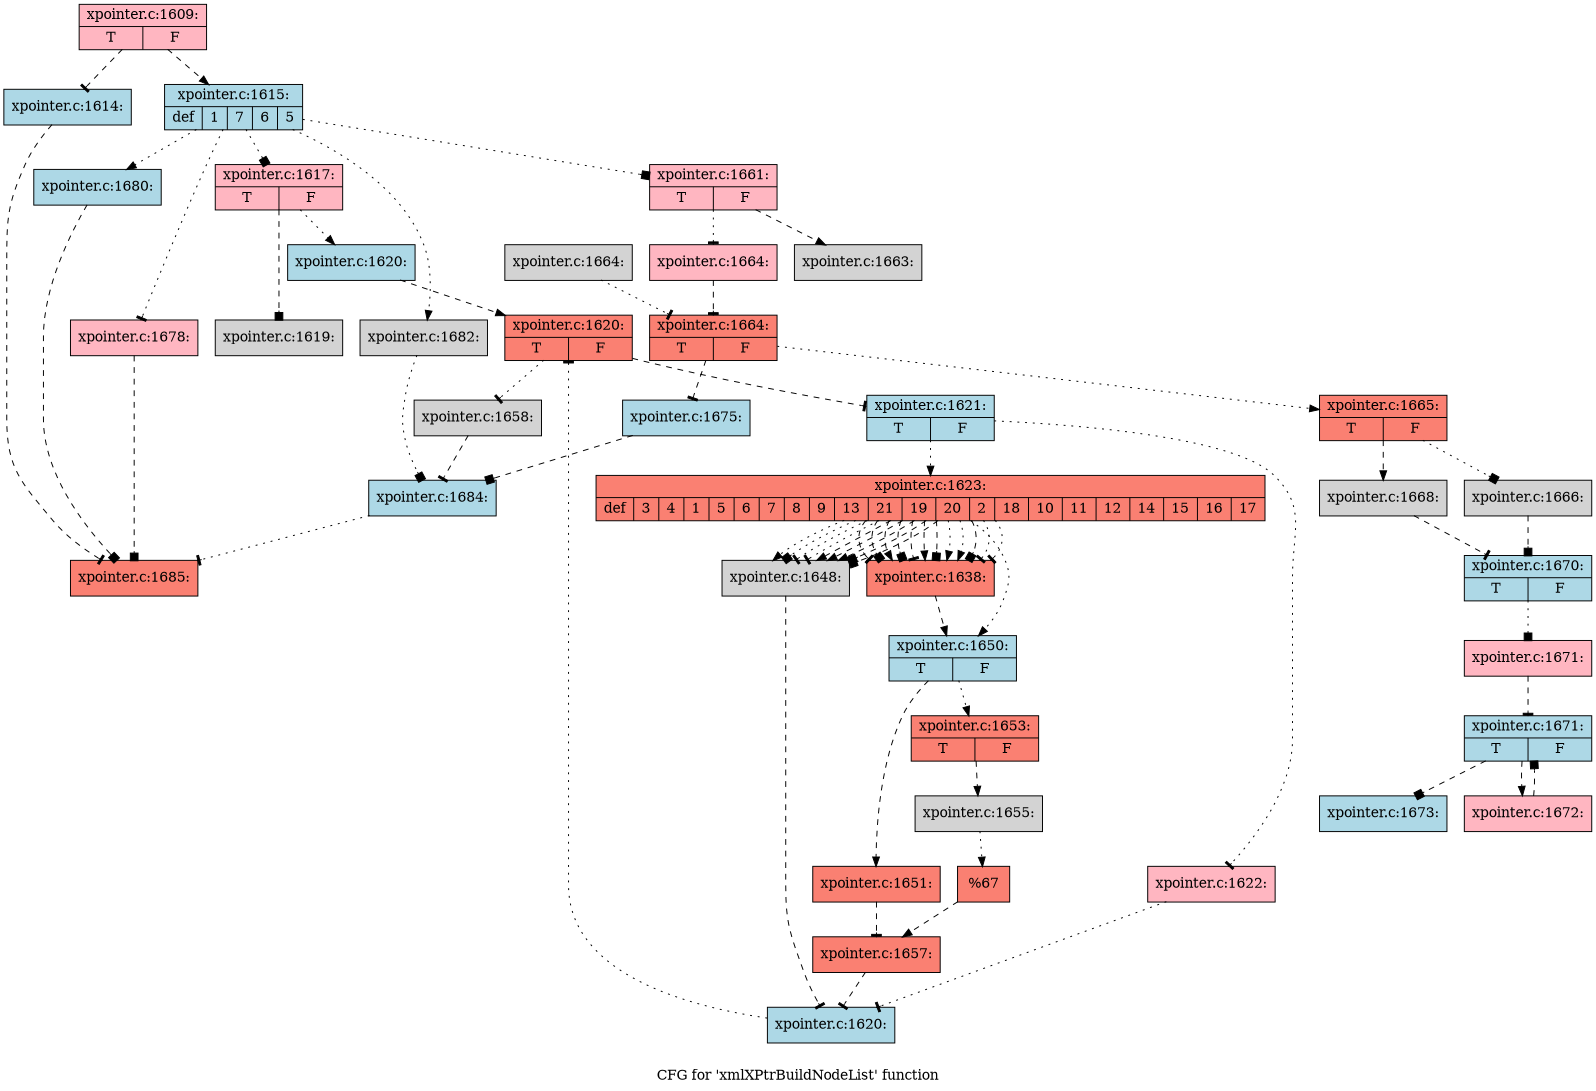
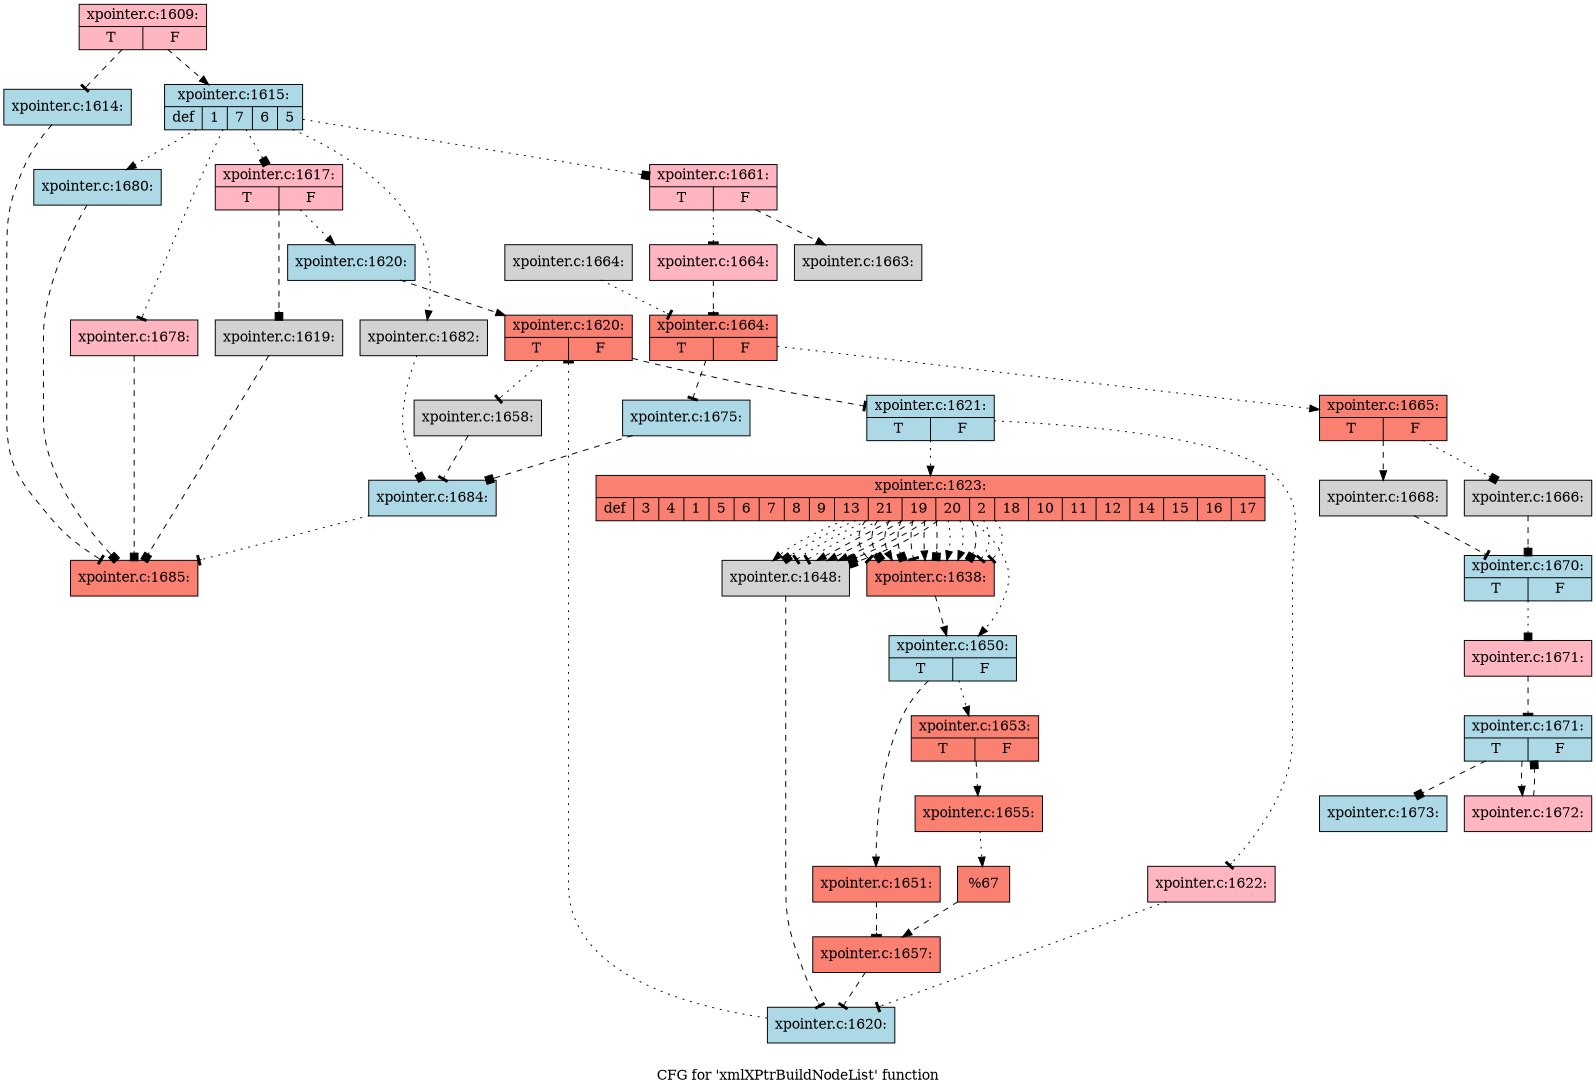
edge "xpointer.c:1619:" -> "xpointer.c:1685:": added
node "xpointer.c:1655:": fillcolor lightgrey -> salmon
